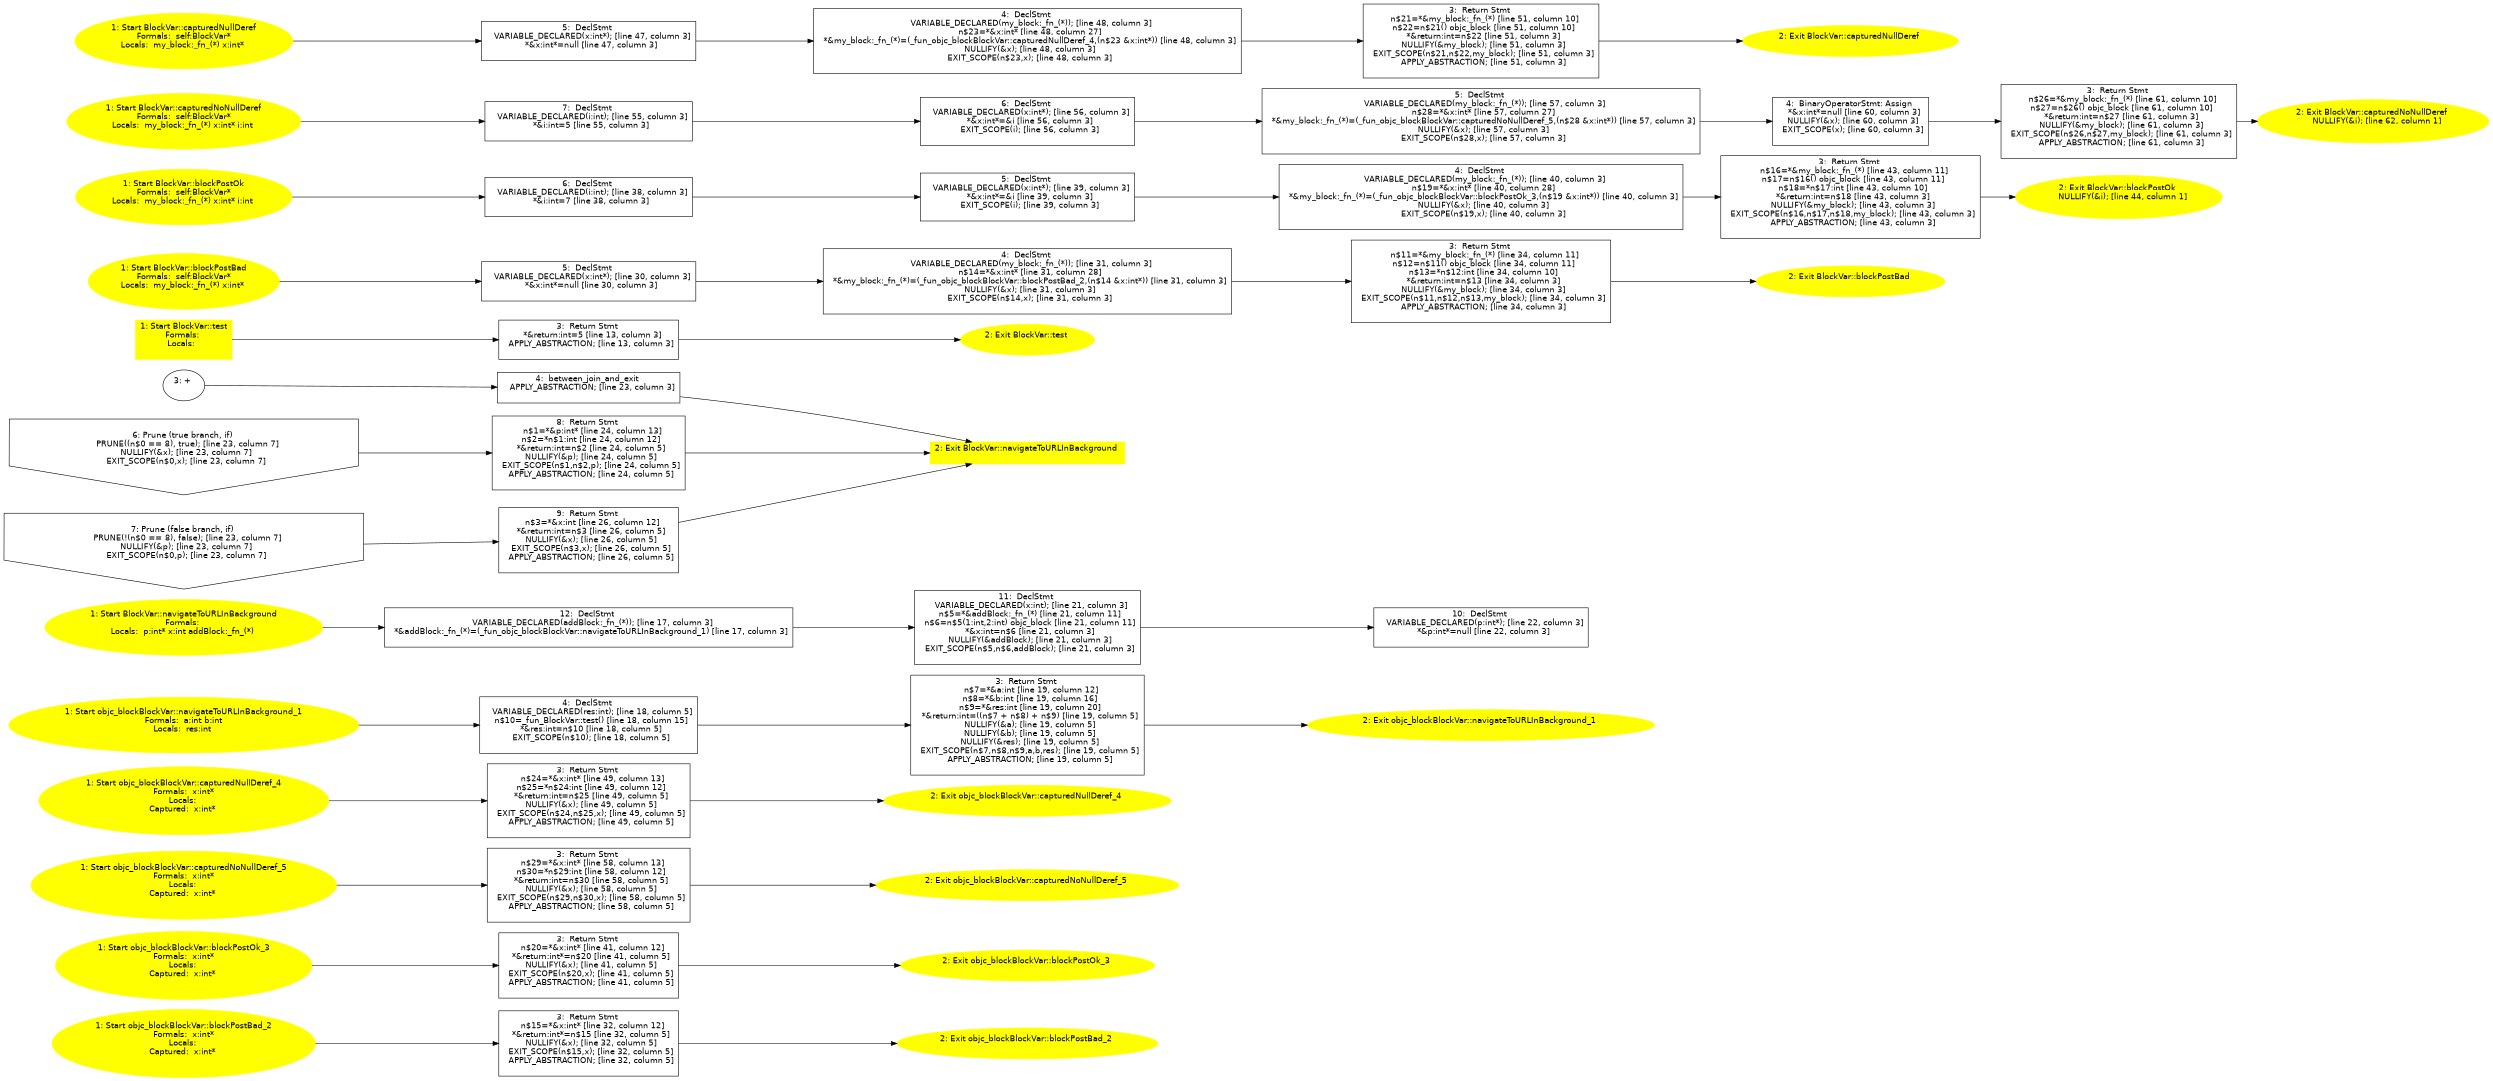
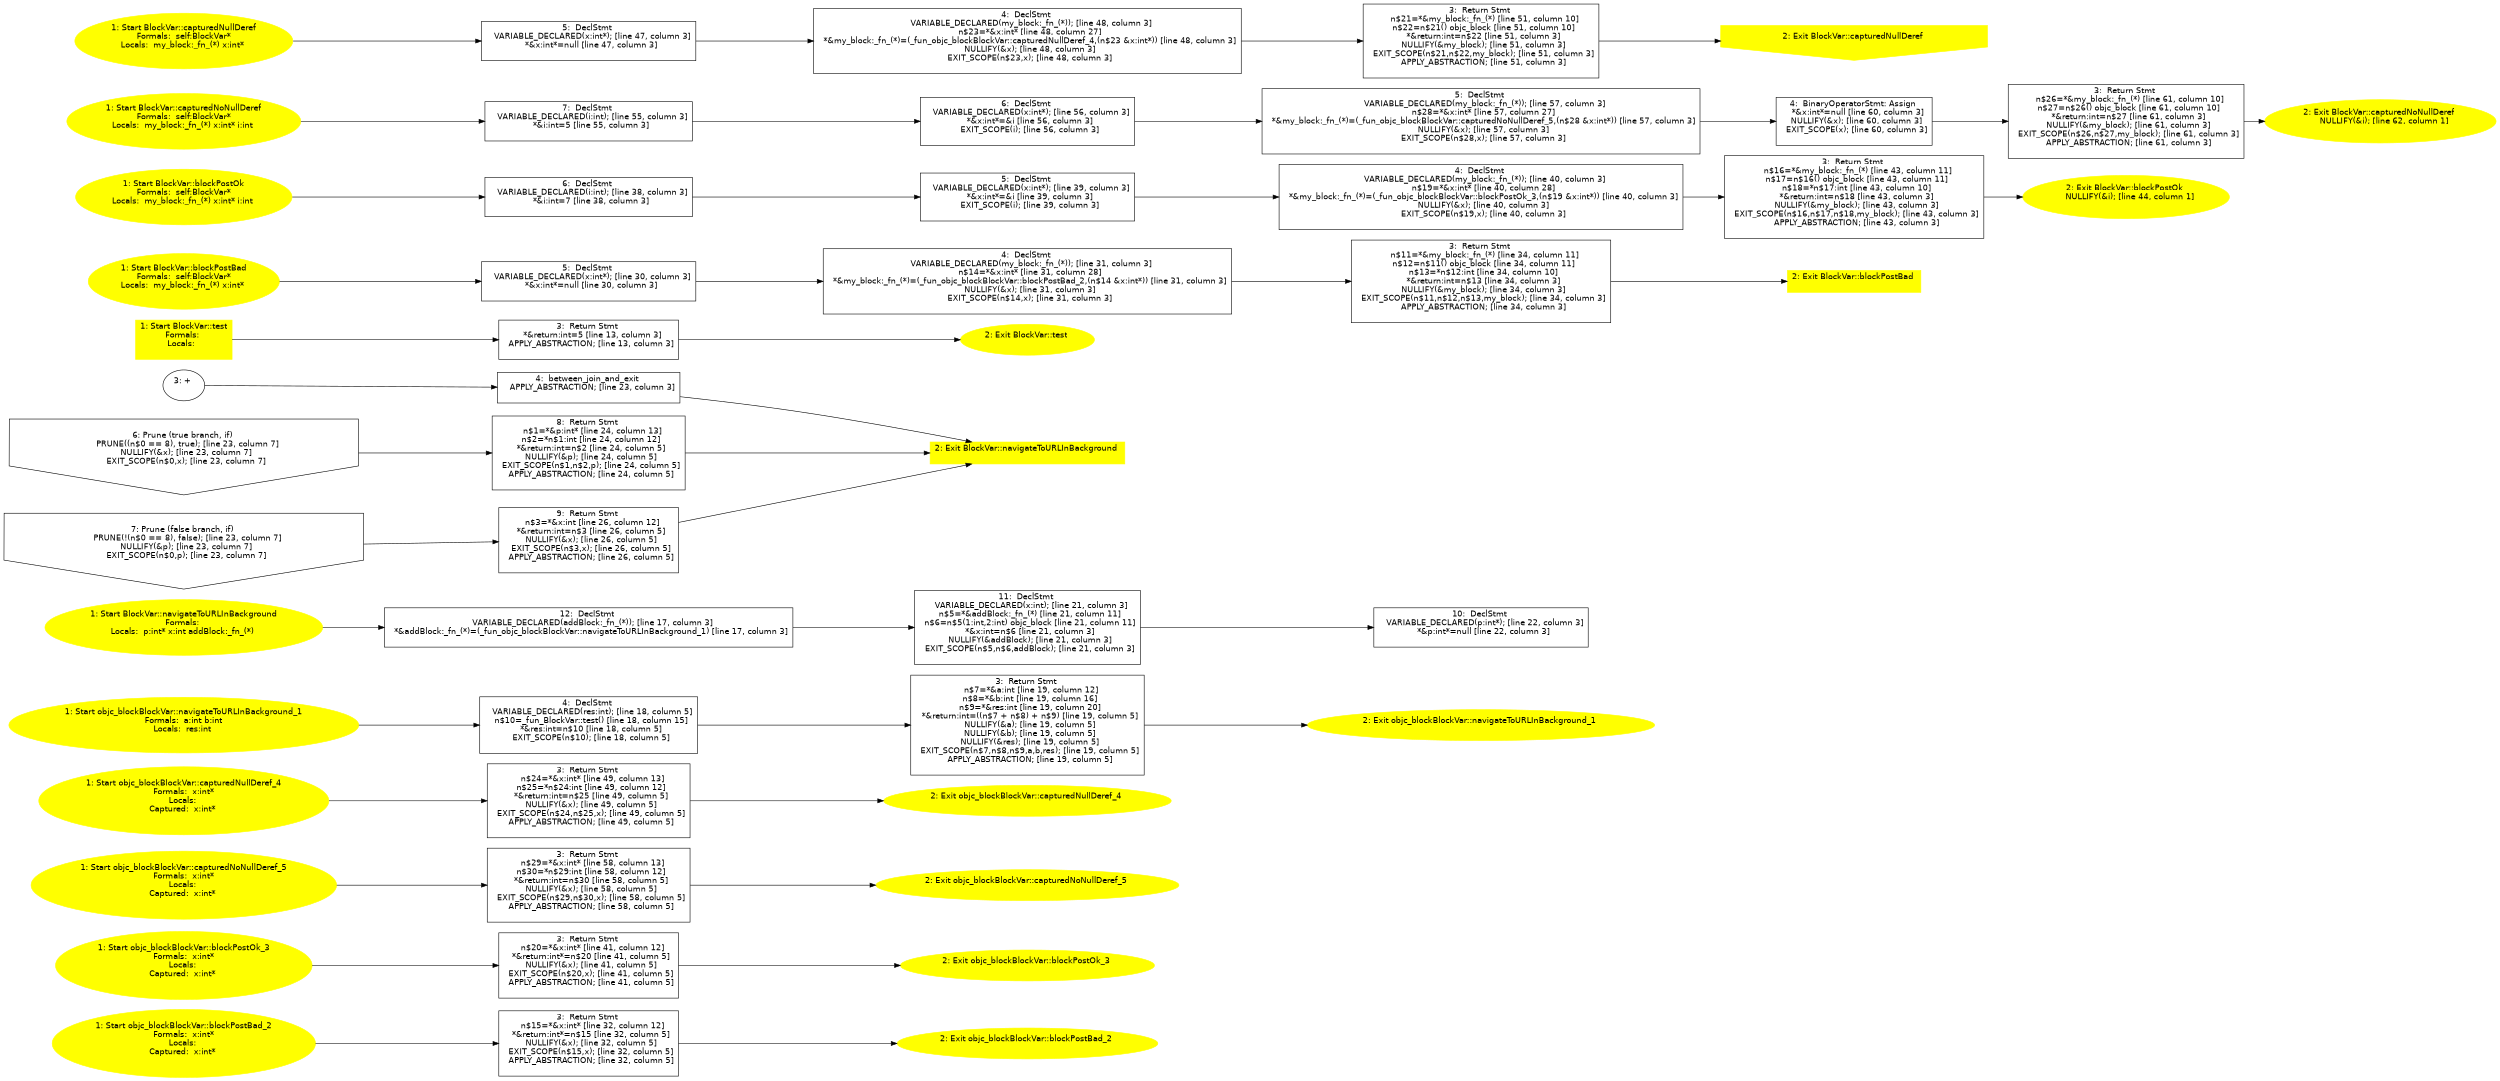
node "2: Exit BlockVar::capturedNullDeref": shape ellipse -> invhouse
node "2: Exit BlockVar::blockPostBad": shape ellipse -> box
